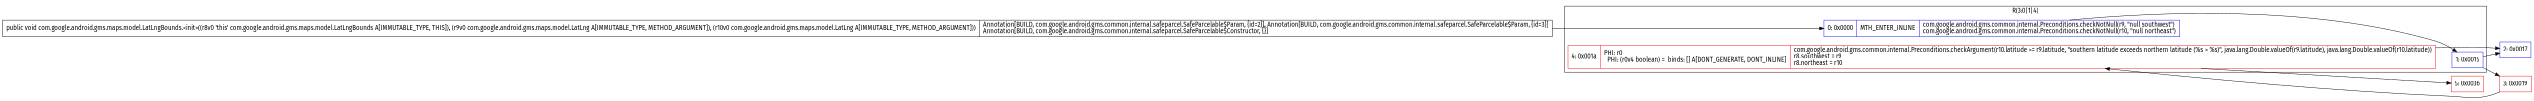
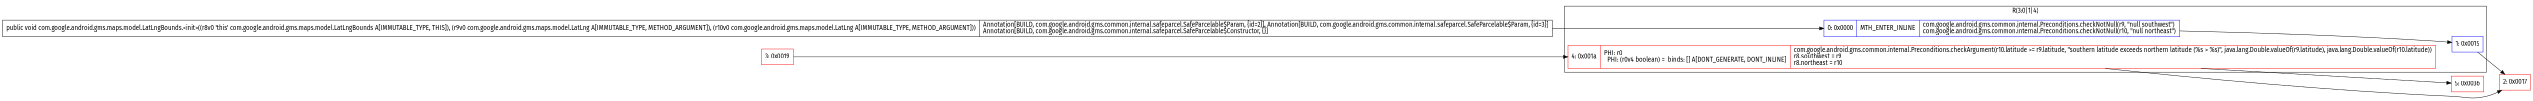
node "2: 0x0017": color blue -> red
edge "1: 0x0015" -> "3: 0x0019": removed
